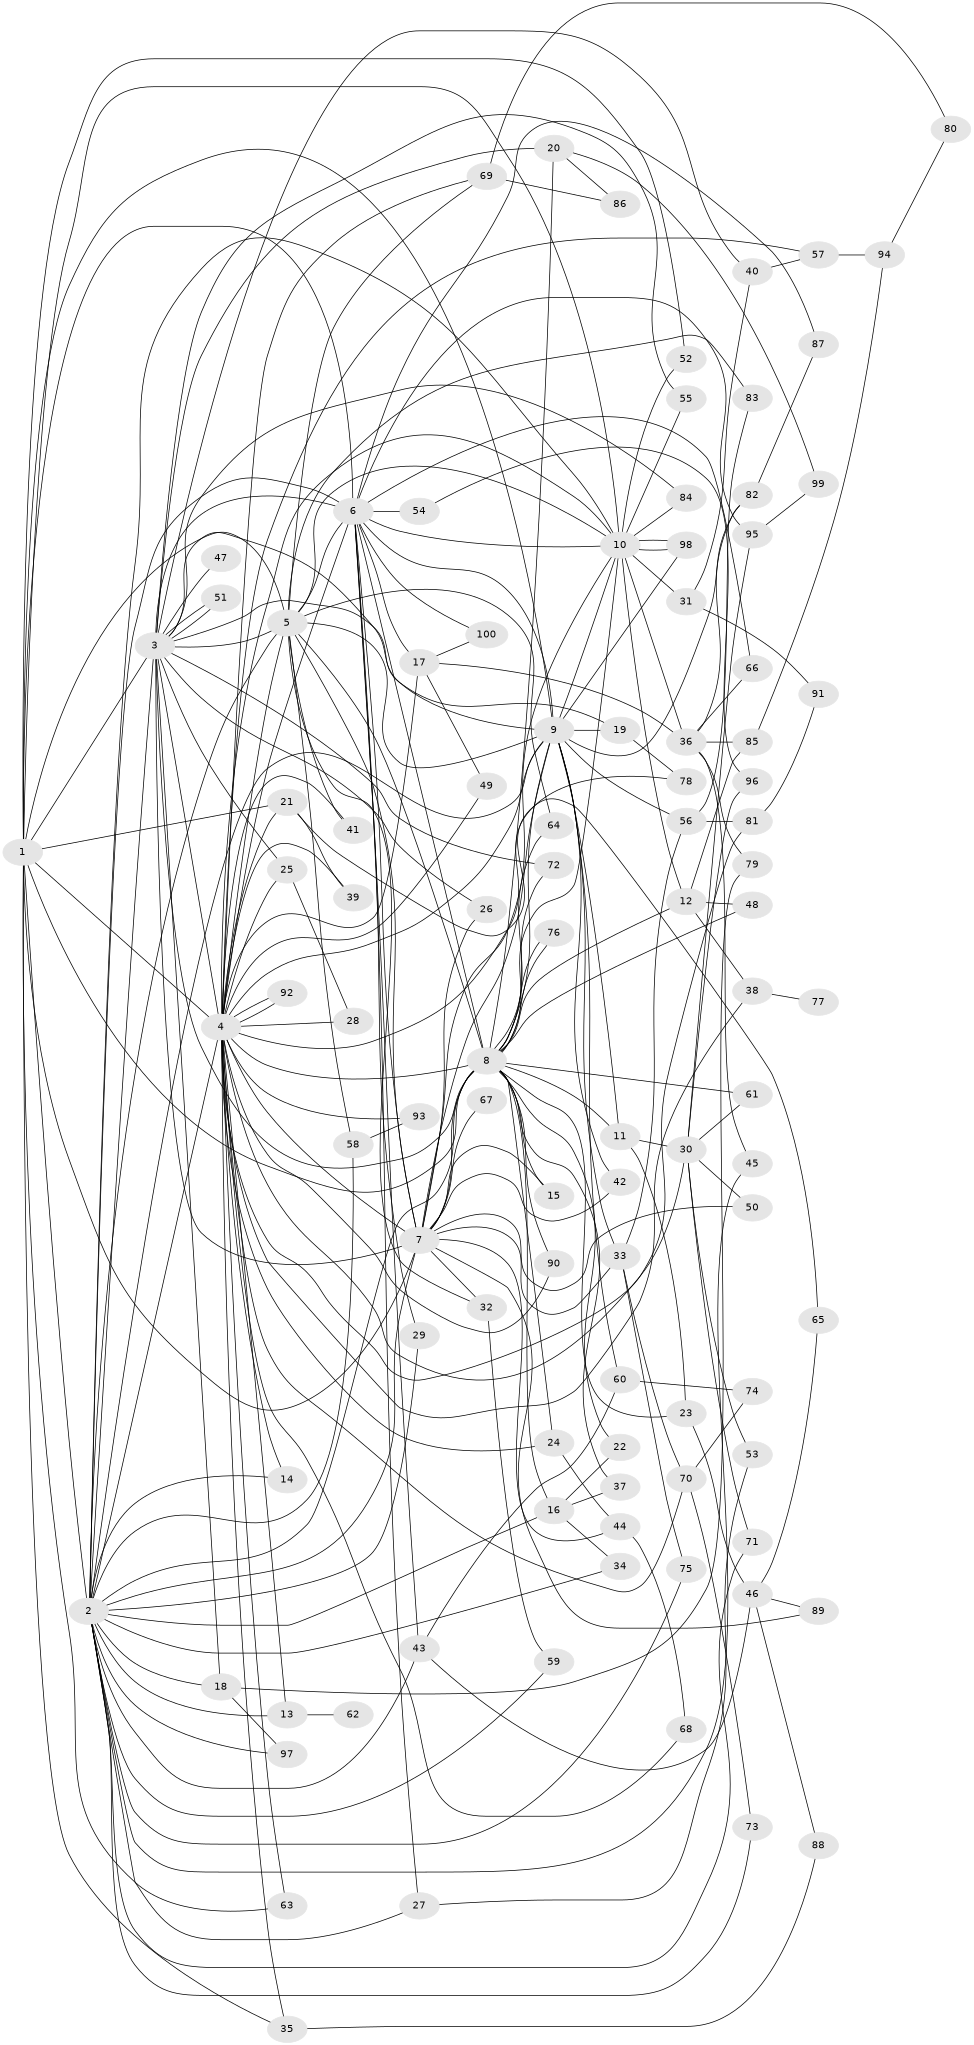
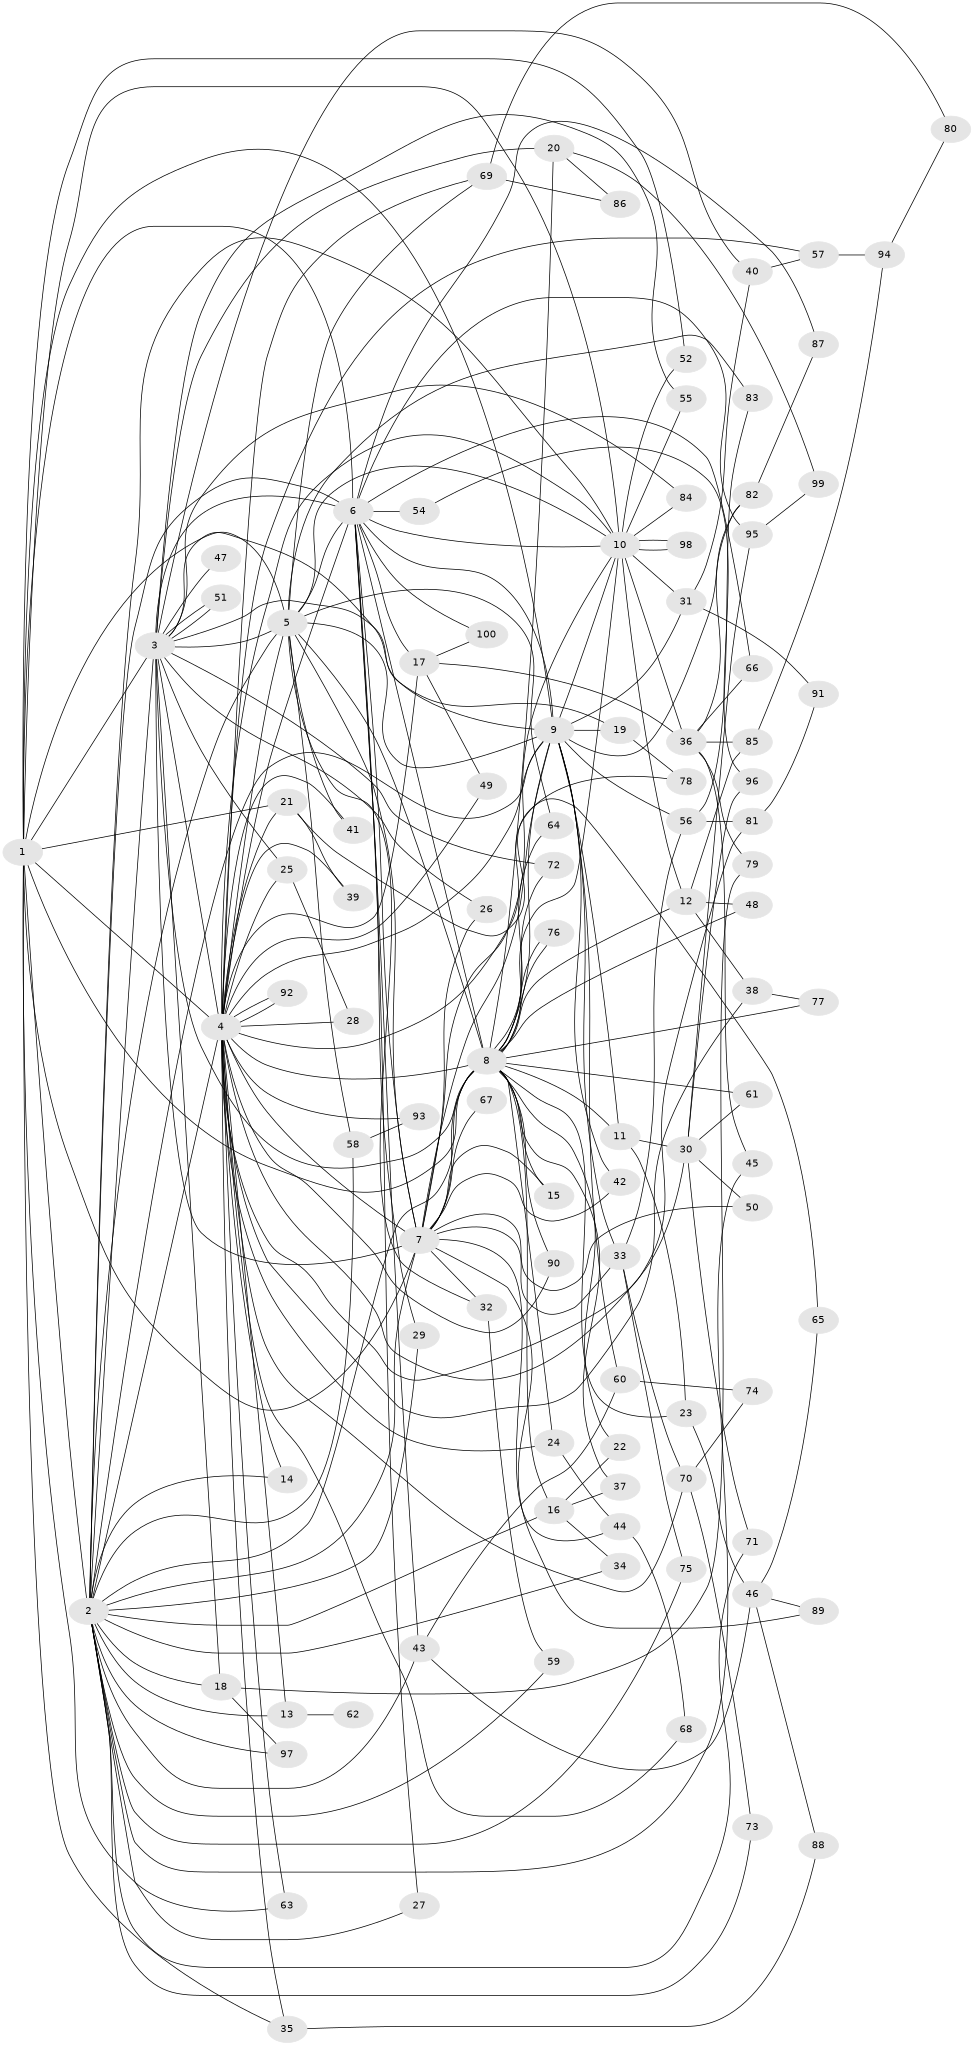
edge "98" -- "9": now "31" -- "9"
edge "77" -- "8": added
node "53": removed
